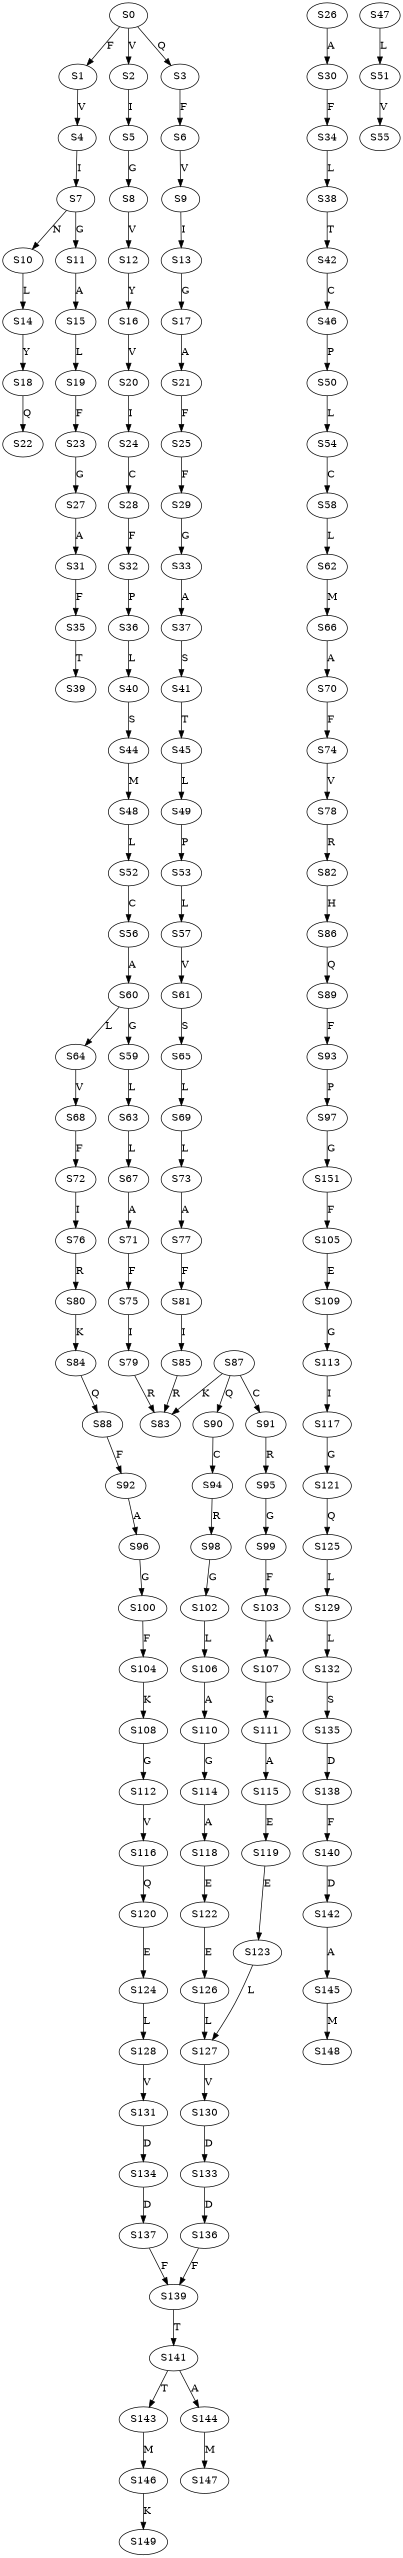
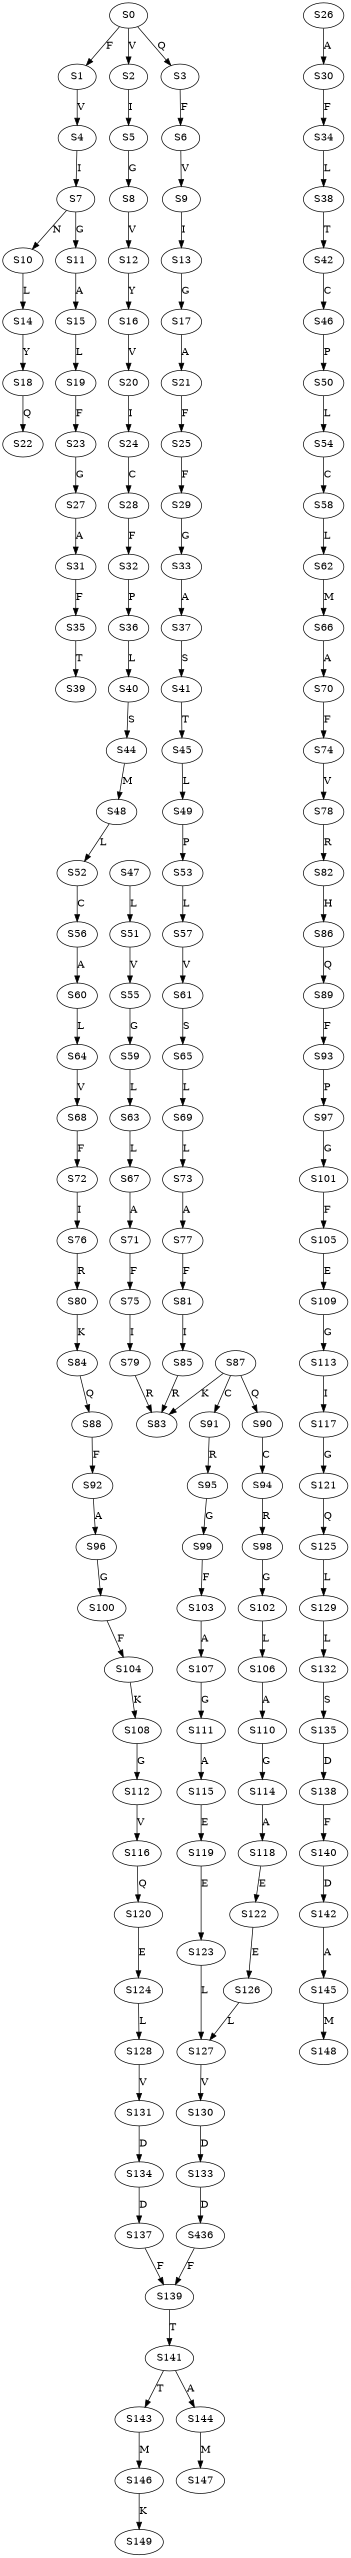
edge "S60" -> "S59": now "S55" -> "S59"
node "S151": label "S151" -> "S101"
node "S136": label "S136" -> "S436"
